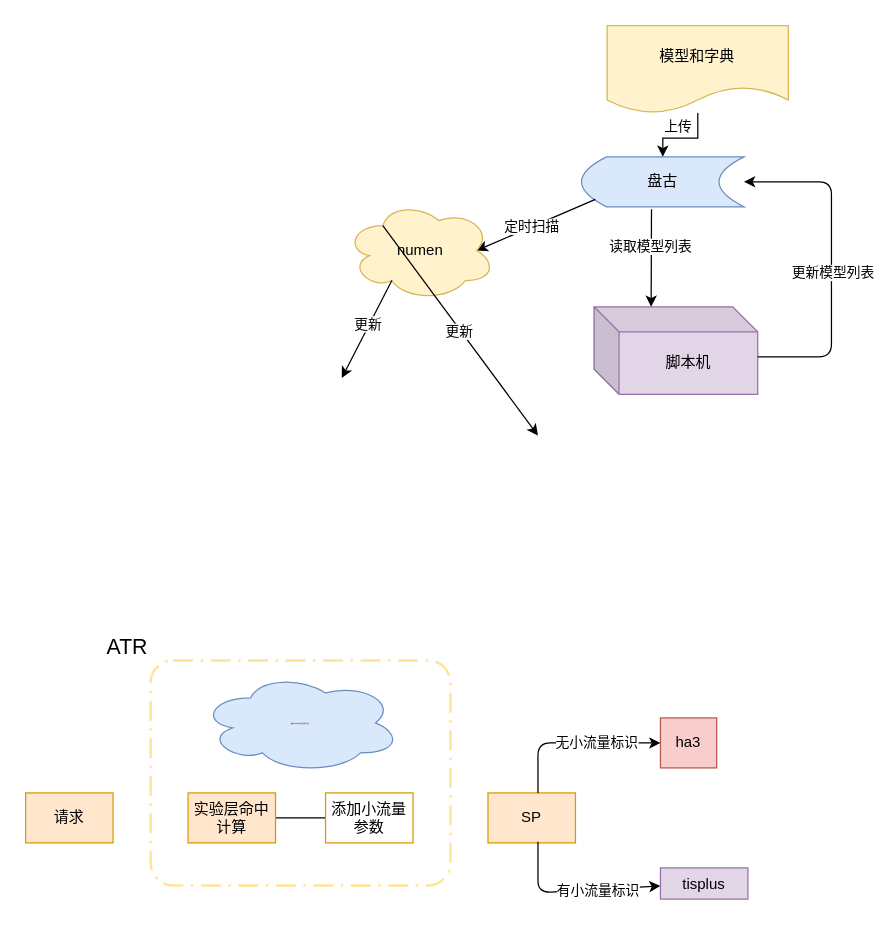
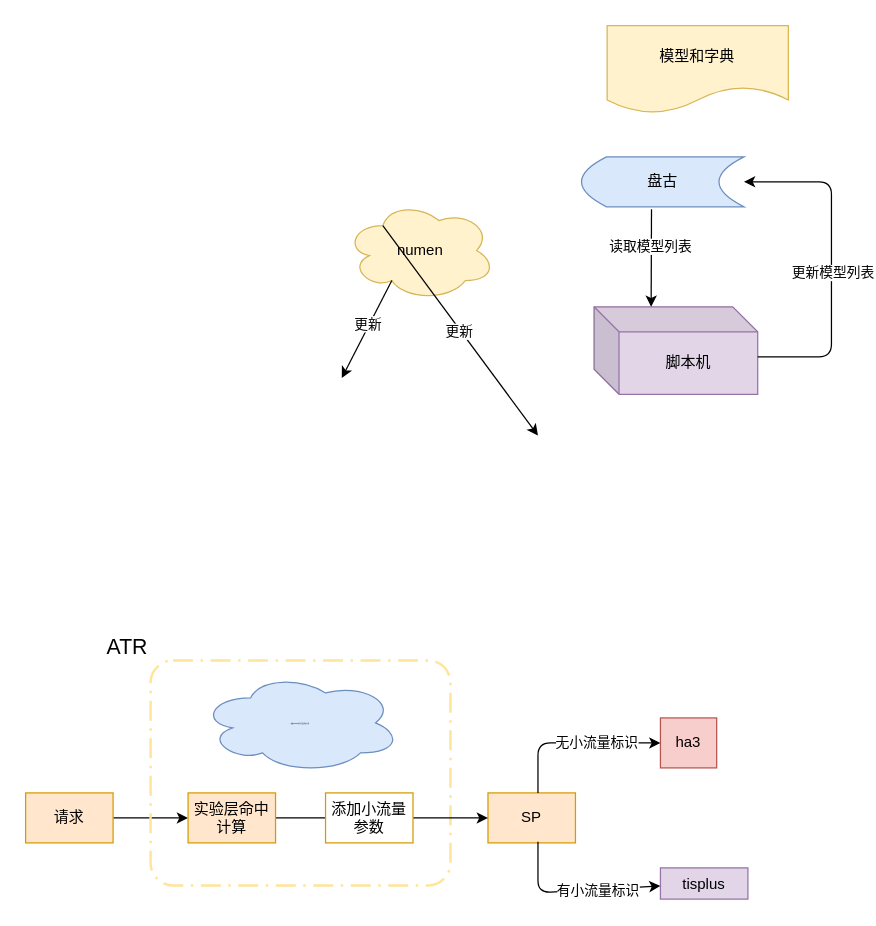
edge "模型和字典" -> "盘古": removed, label "上传"
edge "盘古" -> "numen": removed, label "定时扫描"
edge "请求" -> "实验层命中计算": added
edge "添加小流量参数" -> "SP": added
